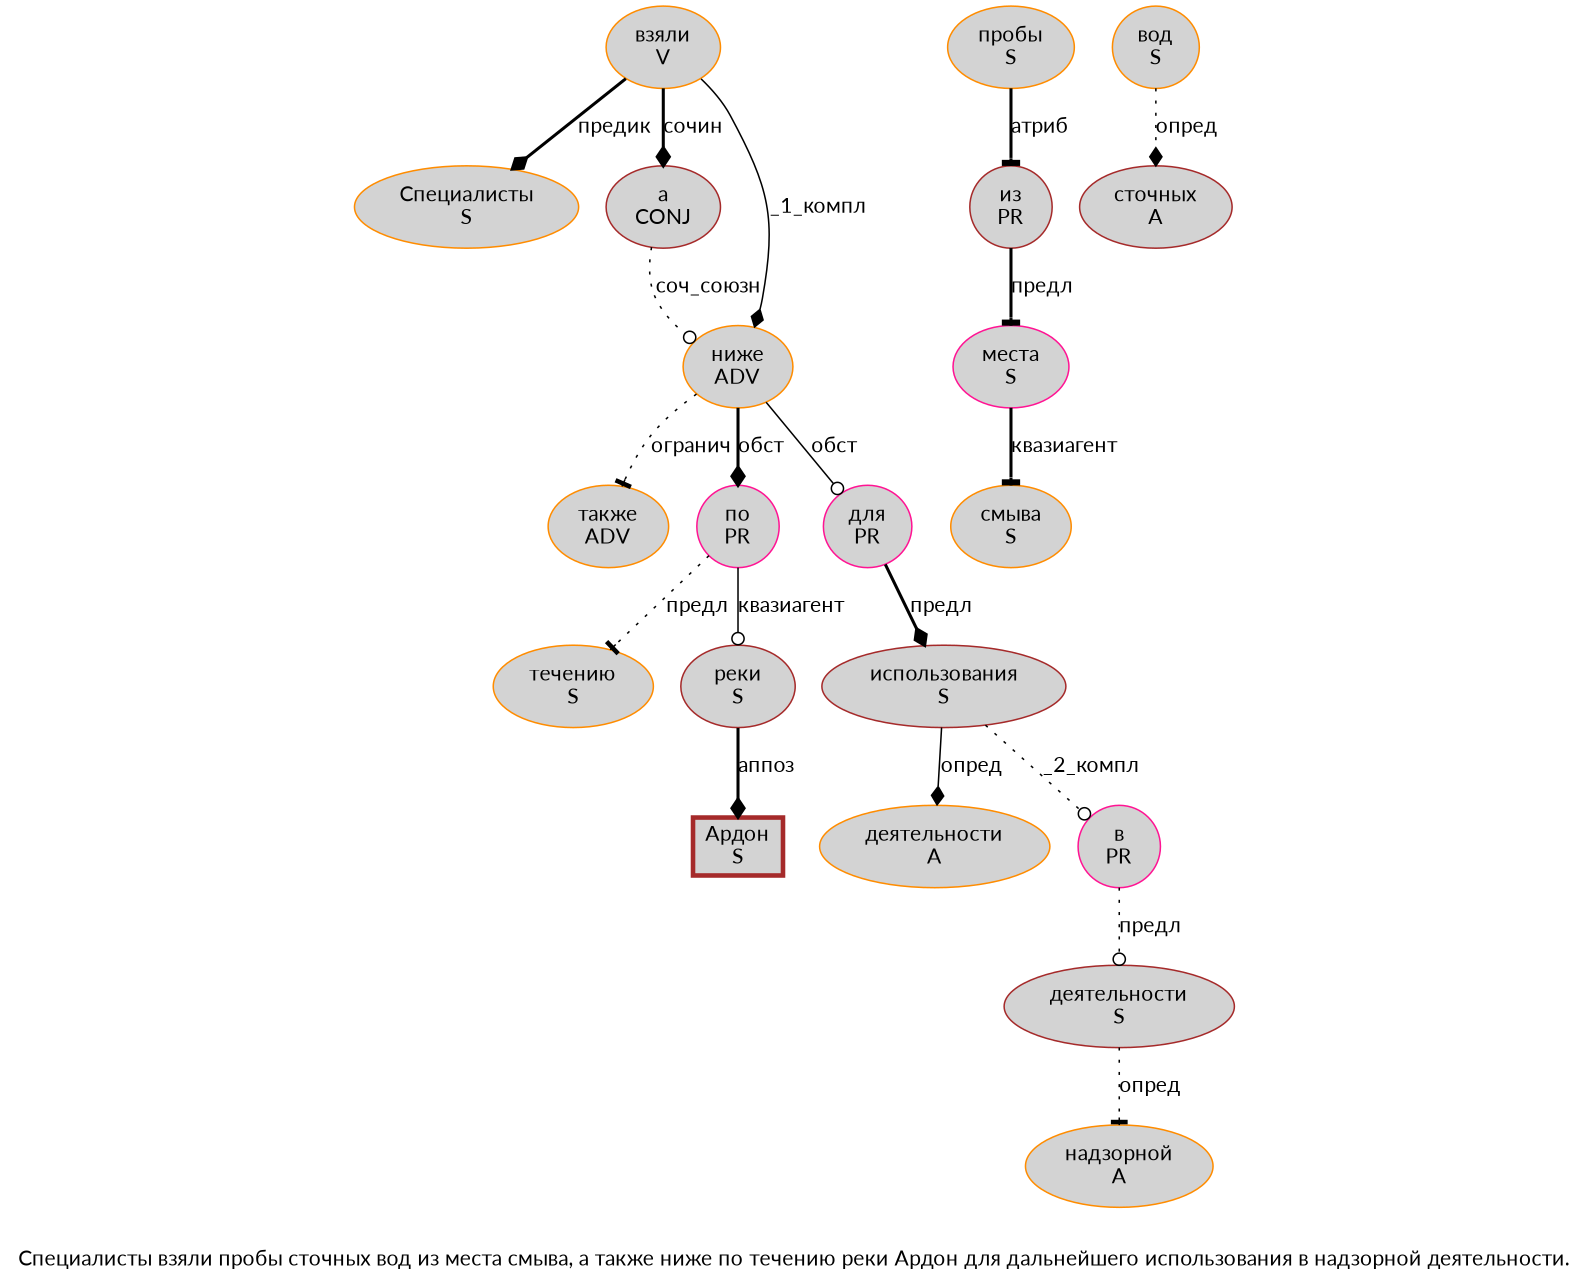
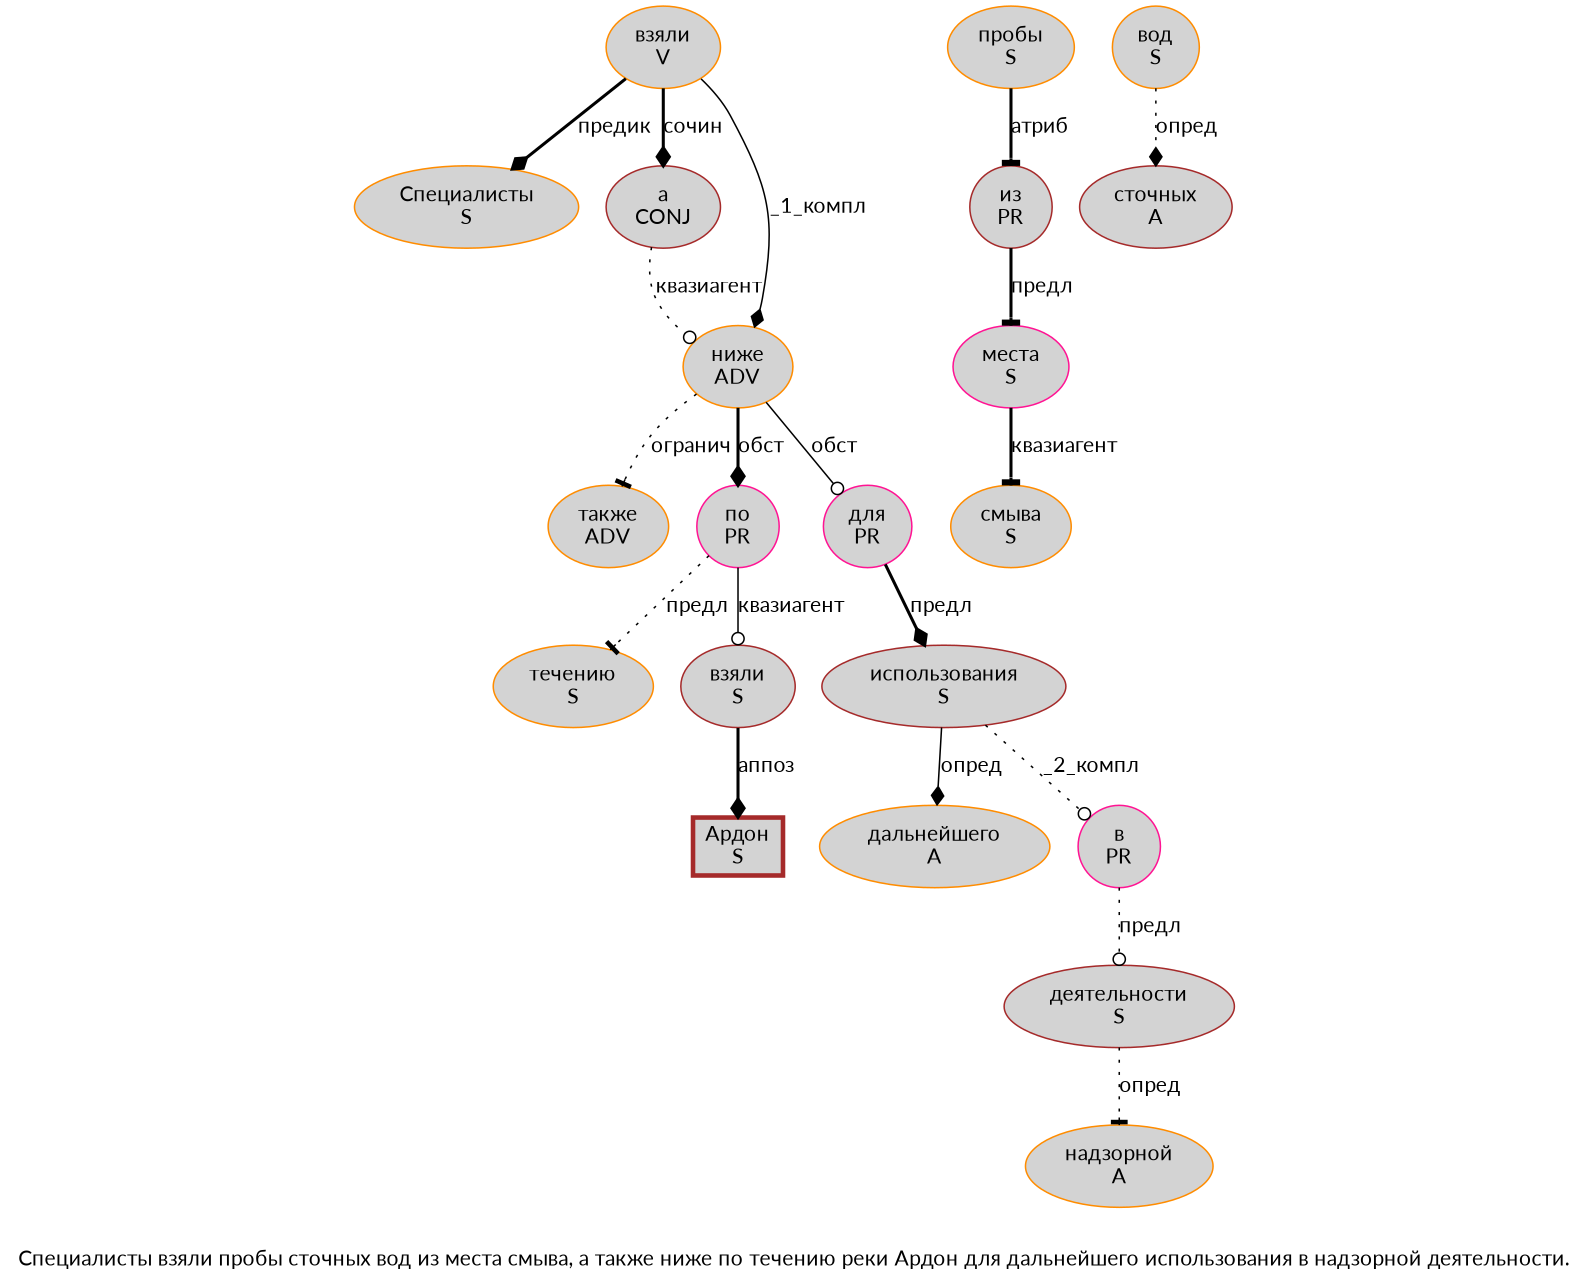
edge "а CONJ" -> "ниже ADV": label "соч_союзн" -> "квазиагент"
node "реки S": label "реки S" -> "взяли S"
node "деятельности A": label "деятельности A" -> "дальнейшего A"
